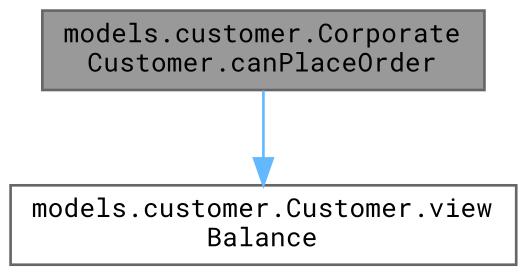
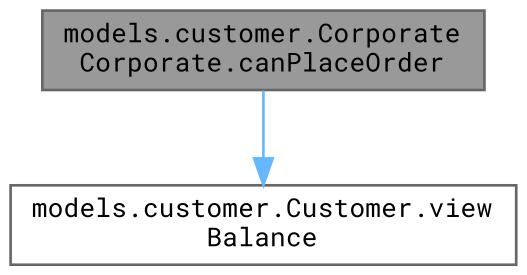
node "models.customer.Corporate Customer.canPlaceOrder": label "models.customer.Corporate Customer.canPlaceOrder" -> "models.customer.Corporate Corporate.canPlaceOrder"
